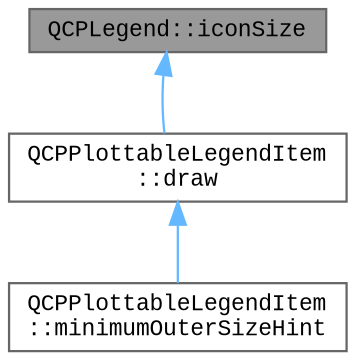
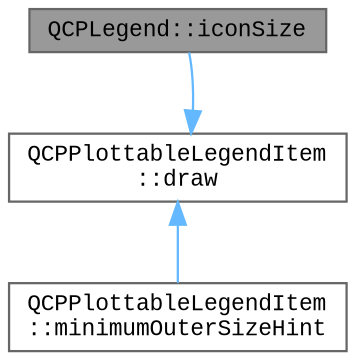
edge "QCPPlottableLegendItem ::draw" -> "QCPLegend::iconSize": reversed
